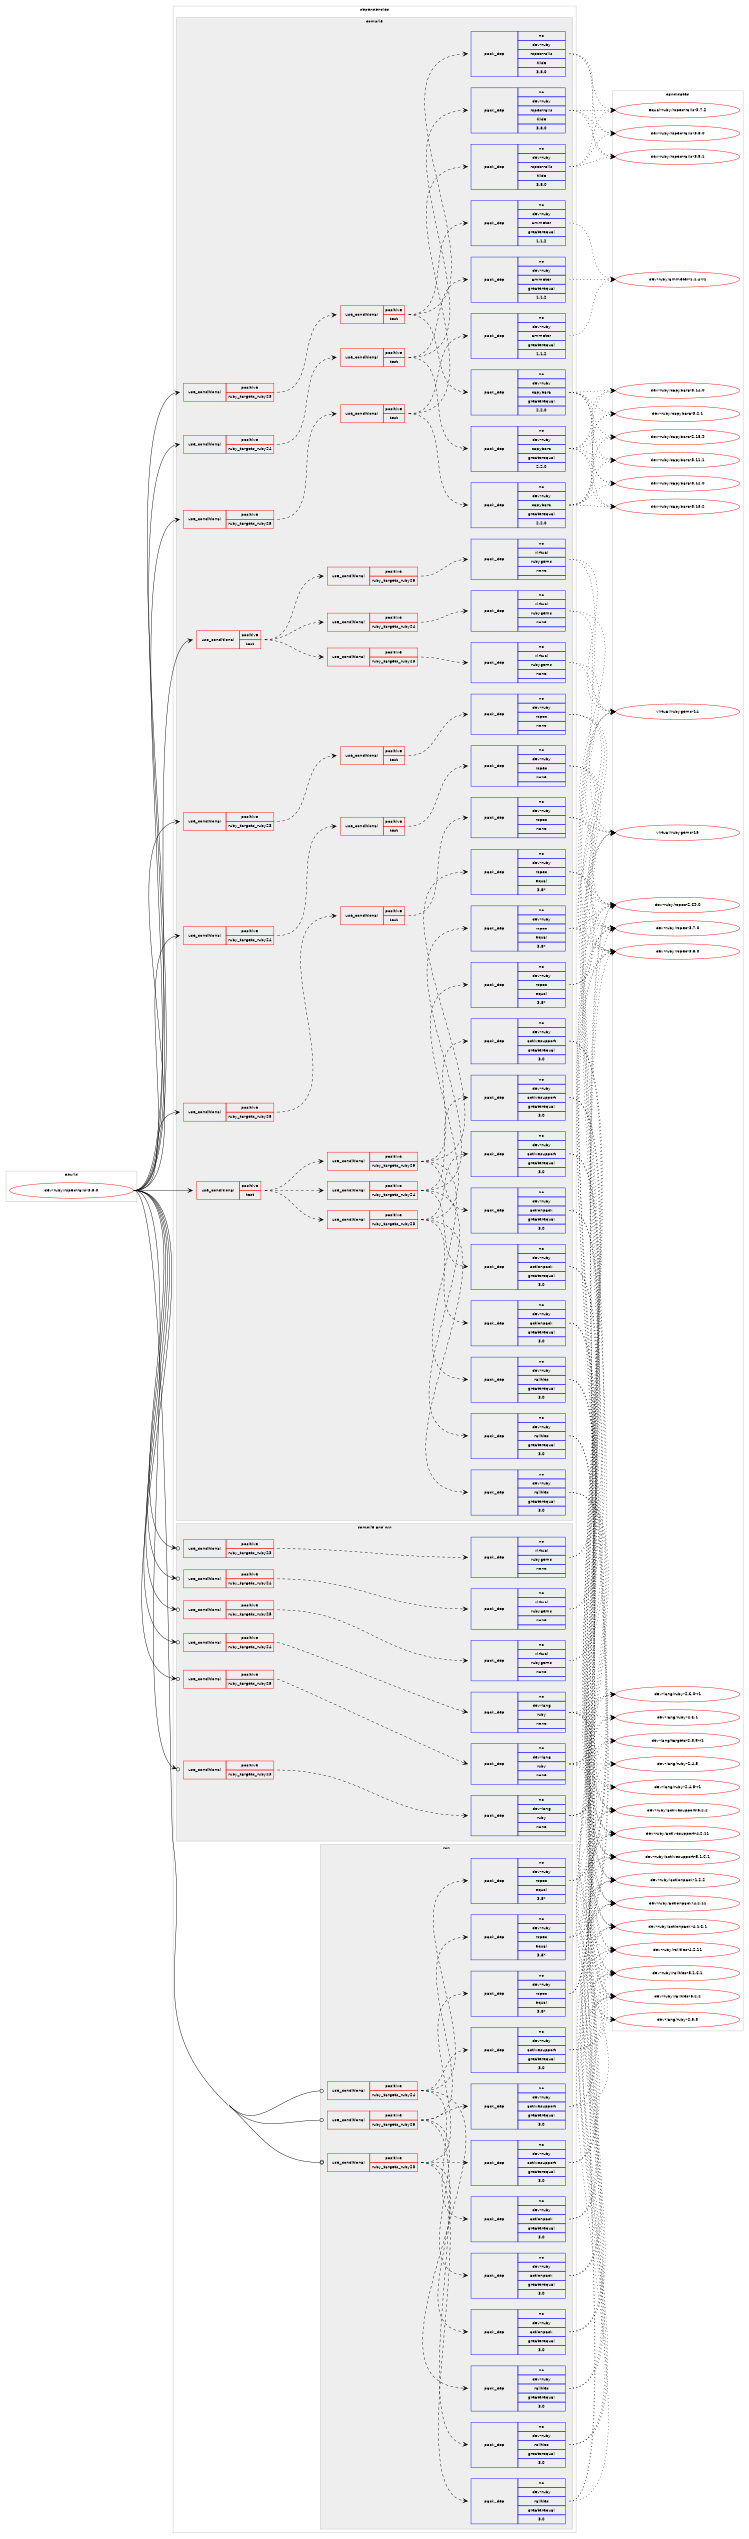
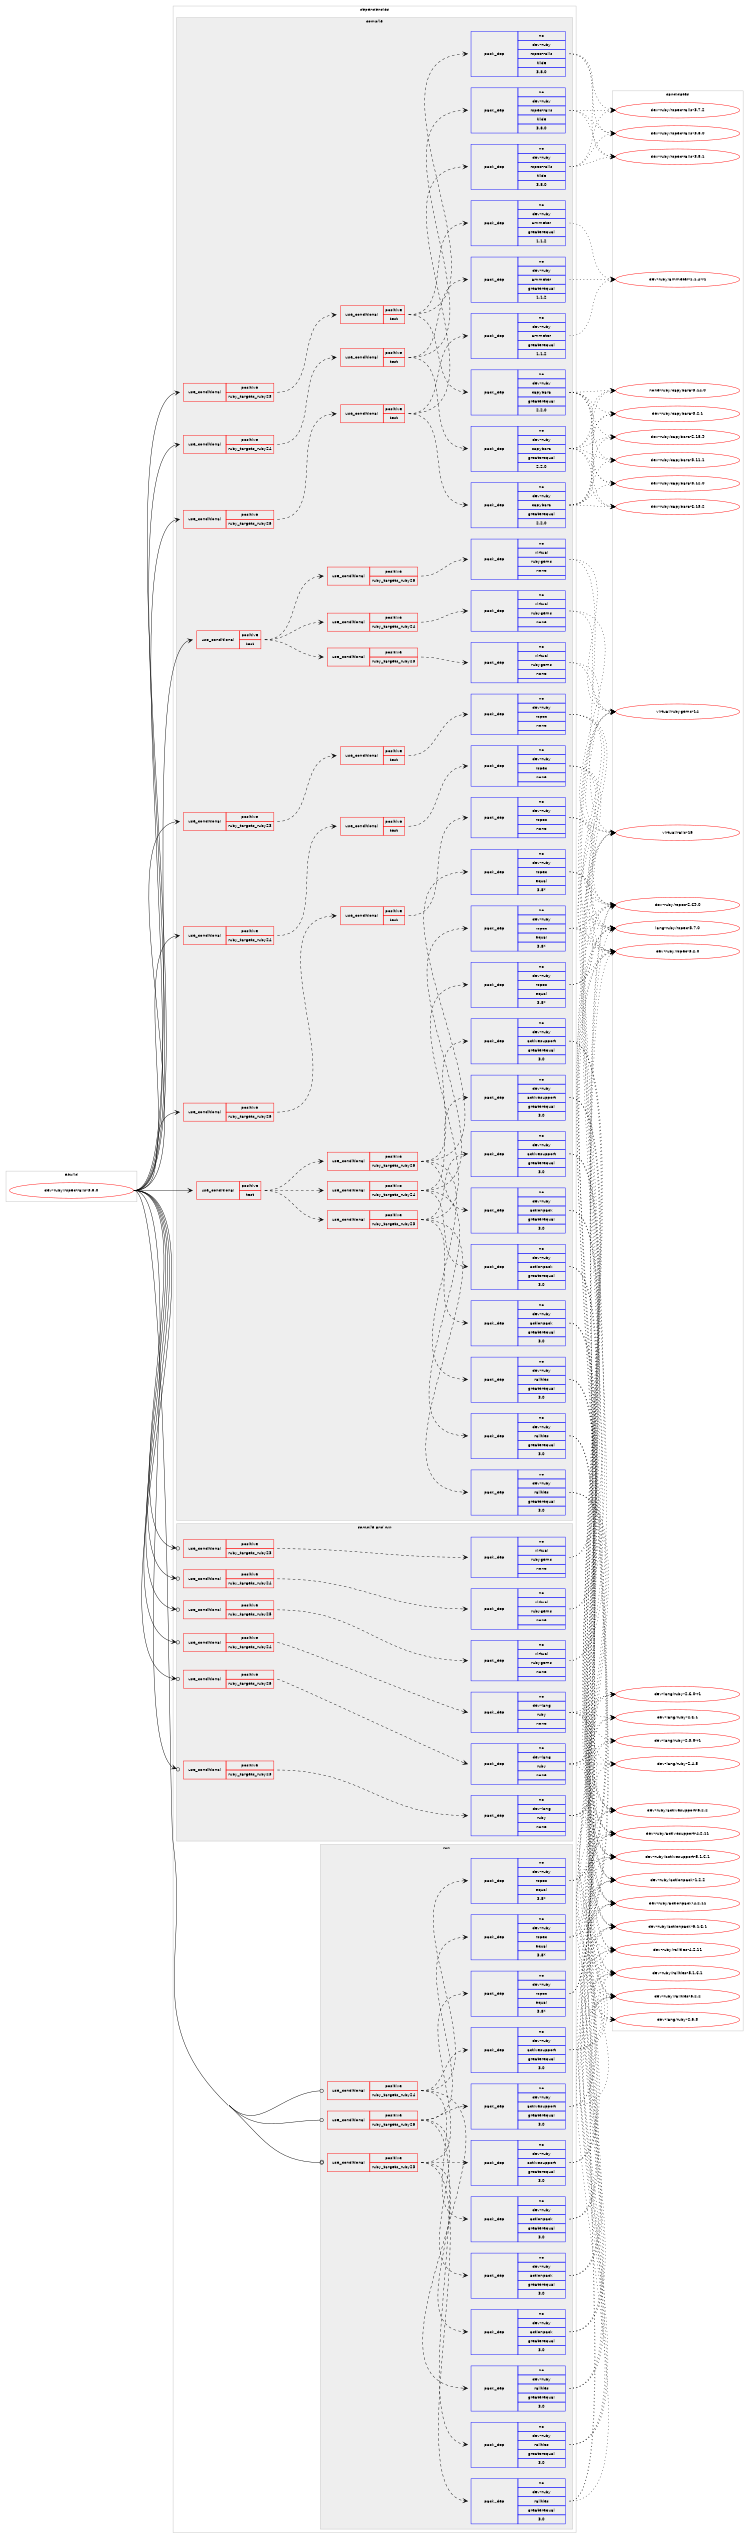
node "equal-ruby/rspec-rails-3.7.2": label "equal-ruby/rspec-rails-3.7.2" -> "dev-ruby/rspec-rails-3.7.2"
node "dev-ruby/capybara-3.14.0": label "dev-ruby/capybara-3.14.0" -> "none-ruby/capybara-3.14.0"
node "dev-ruby/capybara-3.13.2": label "dev-ruby/capybara-3.13.2" -> "dev-ruby/capybara-6.13.2"
node "virtual/rubygems-15": label "virtual/rubygems-15" -> "virtual/rails-15"
node "dev-ruby/rspec-3.7.0": label "dev-ruby/rspec-3.7.0" -> "lang-ruby/rspec-3.7.0"
node "dev-ruby/rspec-3.8.0": label "dev-ruby/rspec-3.8.0" -> "dev-ruby/rspec-3.2.0"
node "dev-lang/targets-2.3.8-r1": label "dev-lang/targets-2.3.8-r1" -> "dev-lang/ruby-2.3.8-r1"
node "dev-lang/ruby-2.4.5-r1": removed
node "dev-ruby/actionpack-4.1.6.1": label "dev-ruby/actionpack-4.1.6.1" -> "dev-ruby/actionpack-5.1.6.1"
